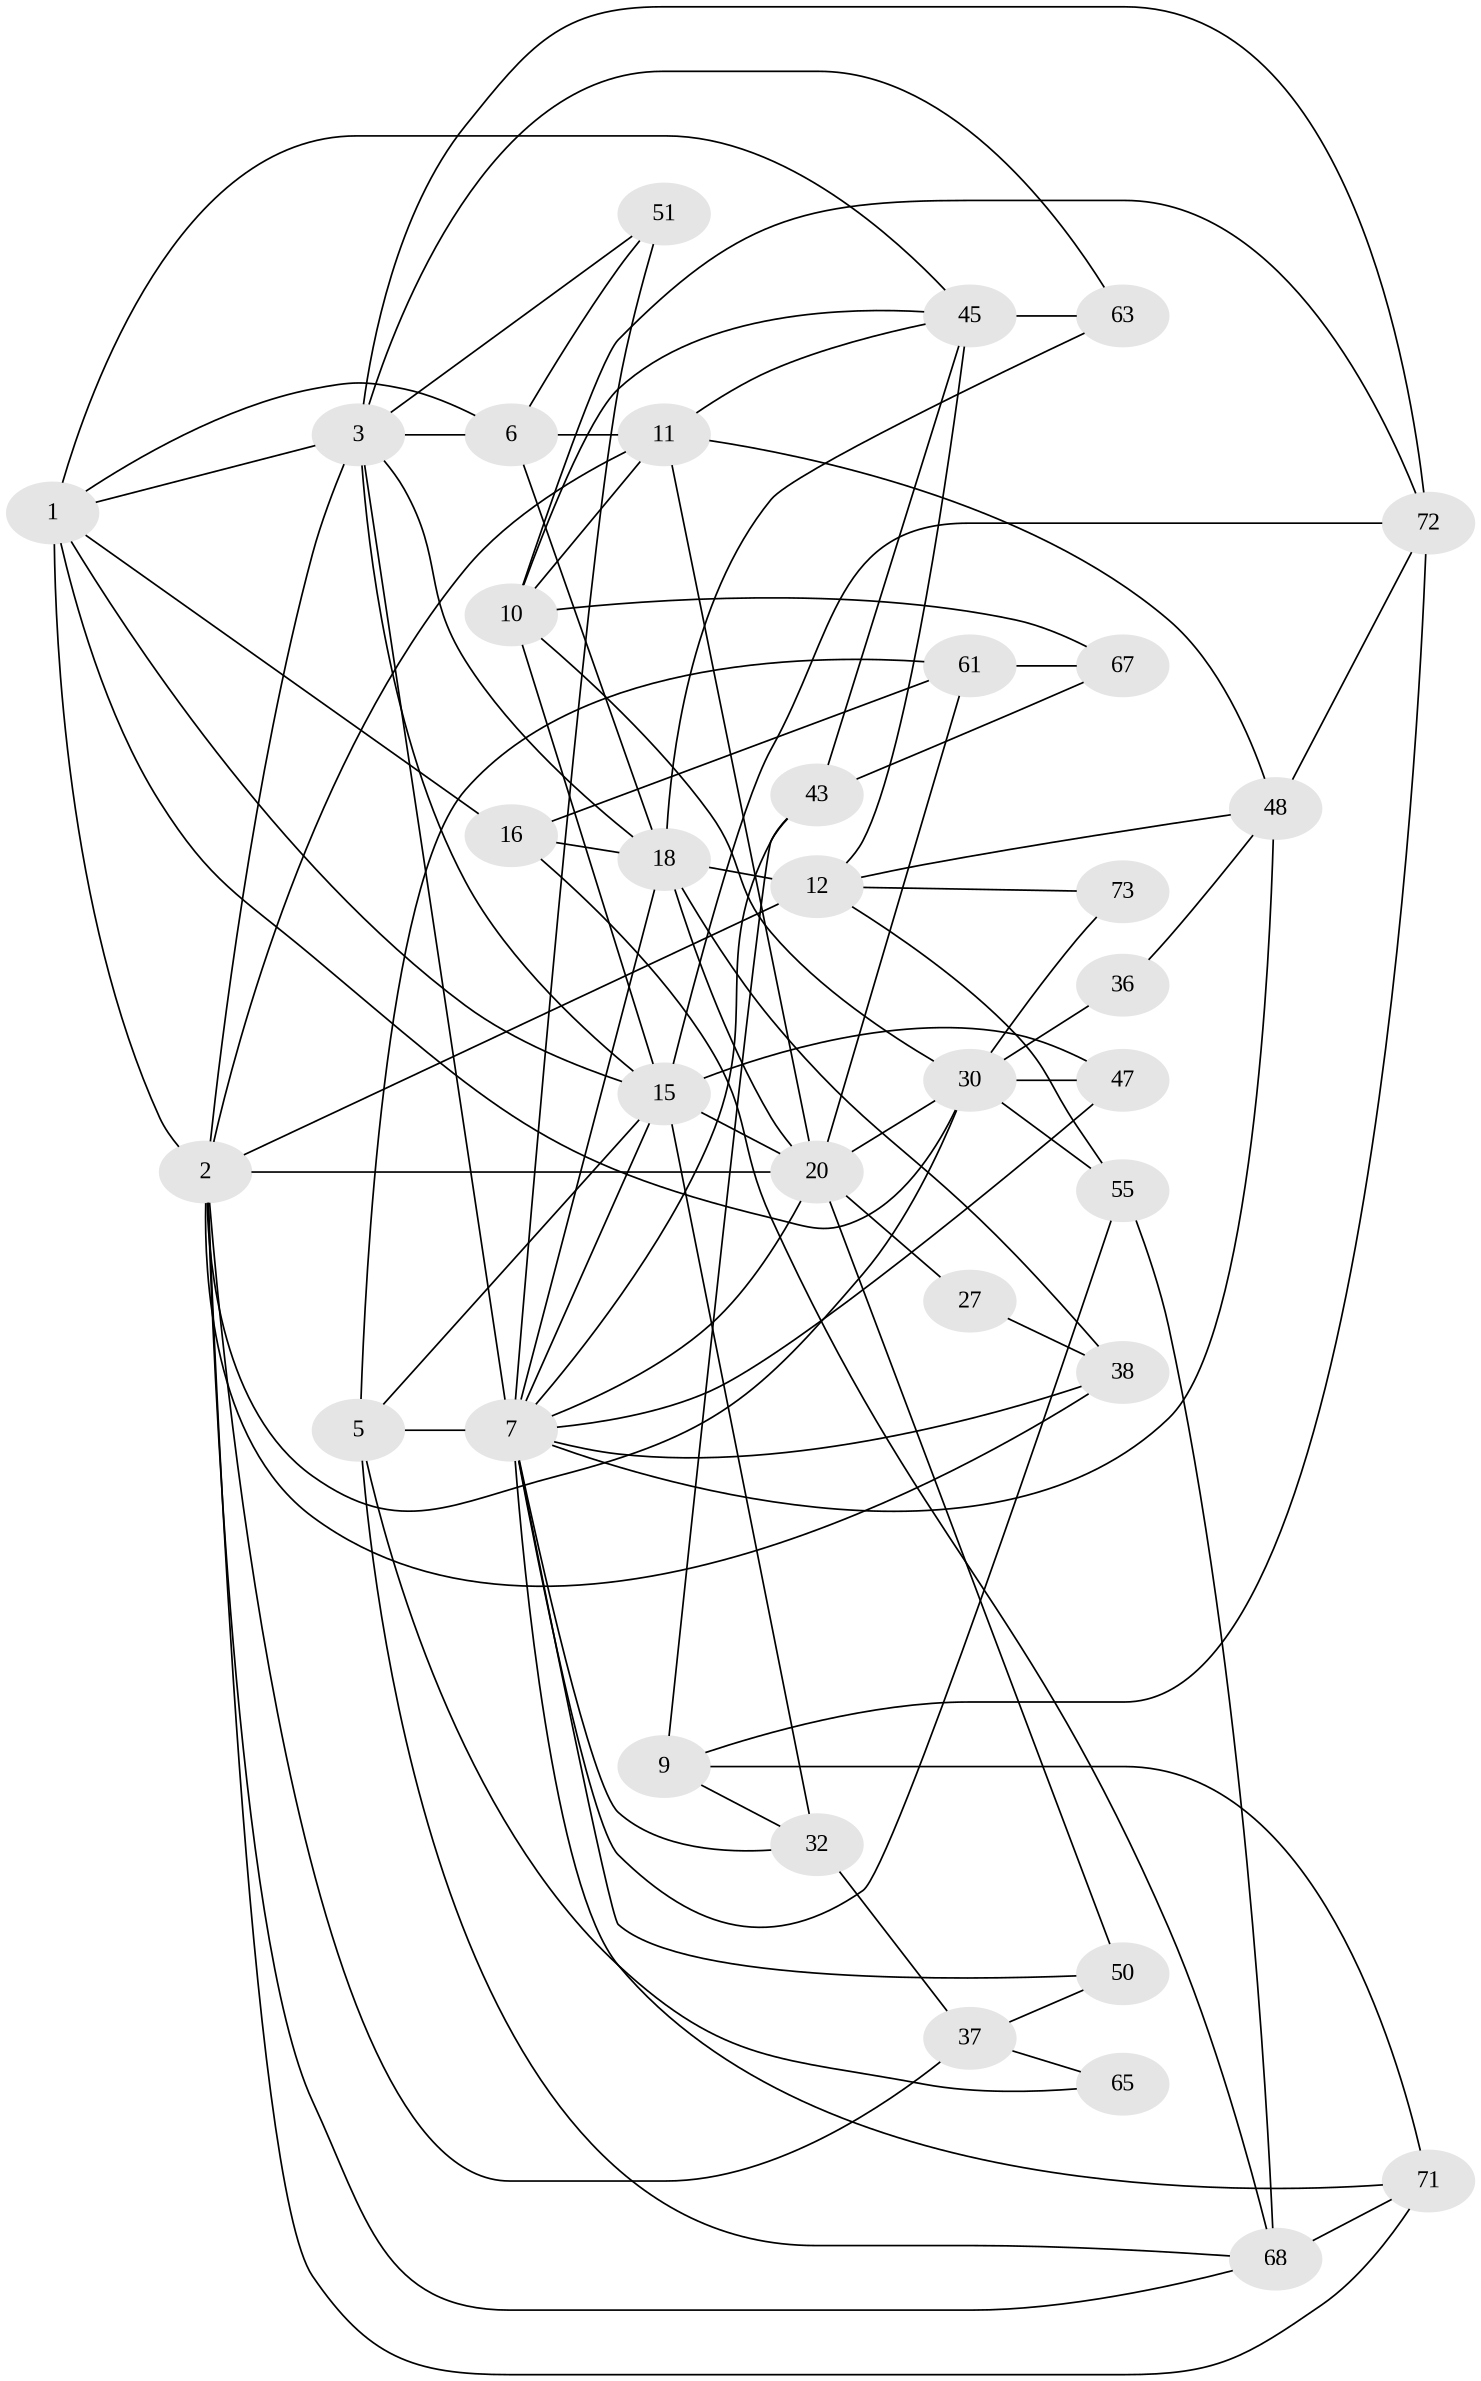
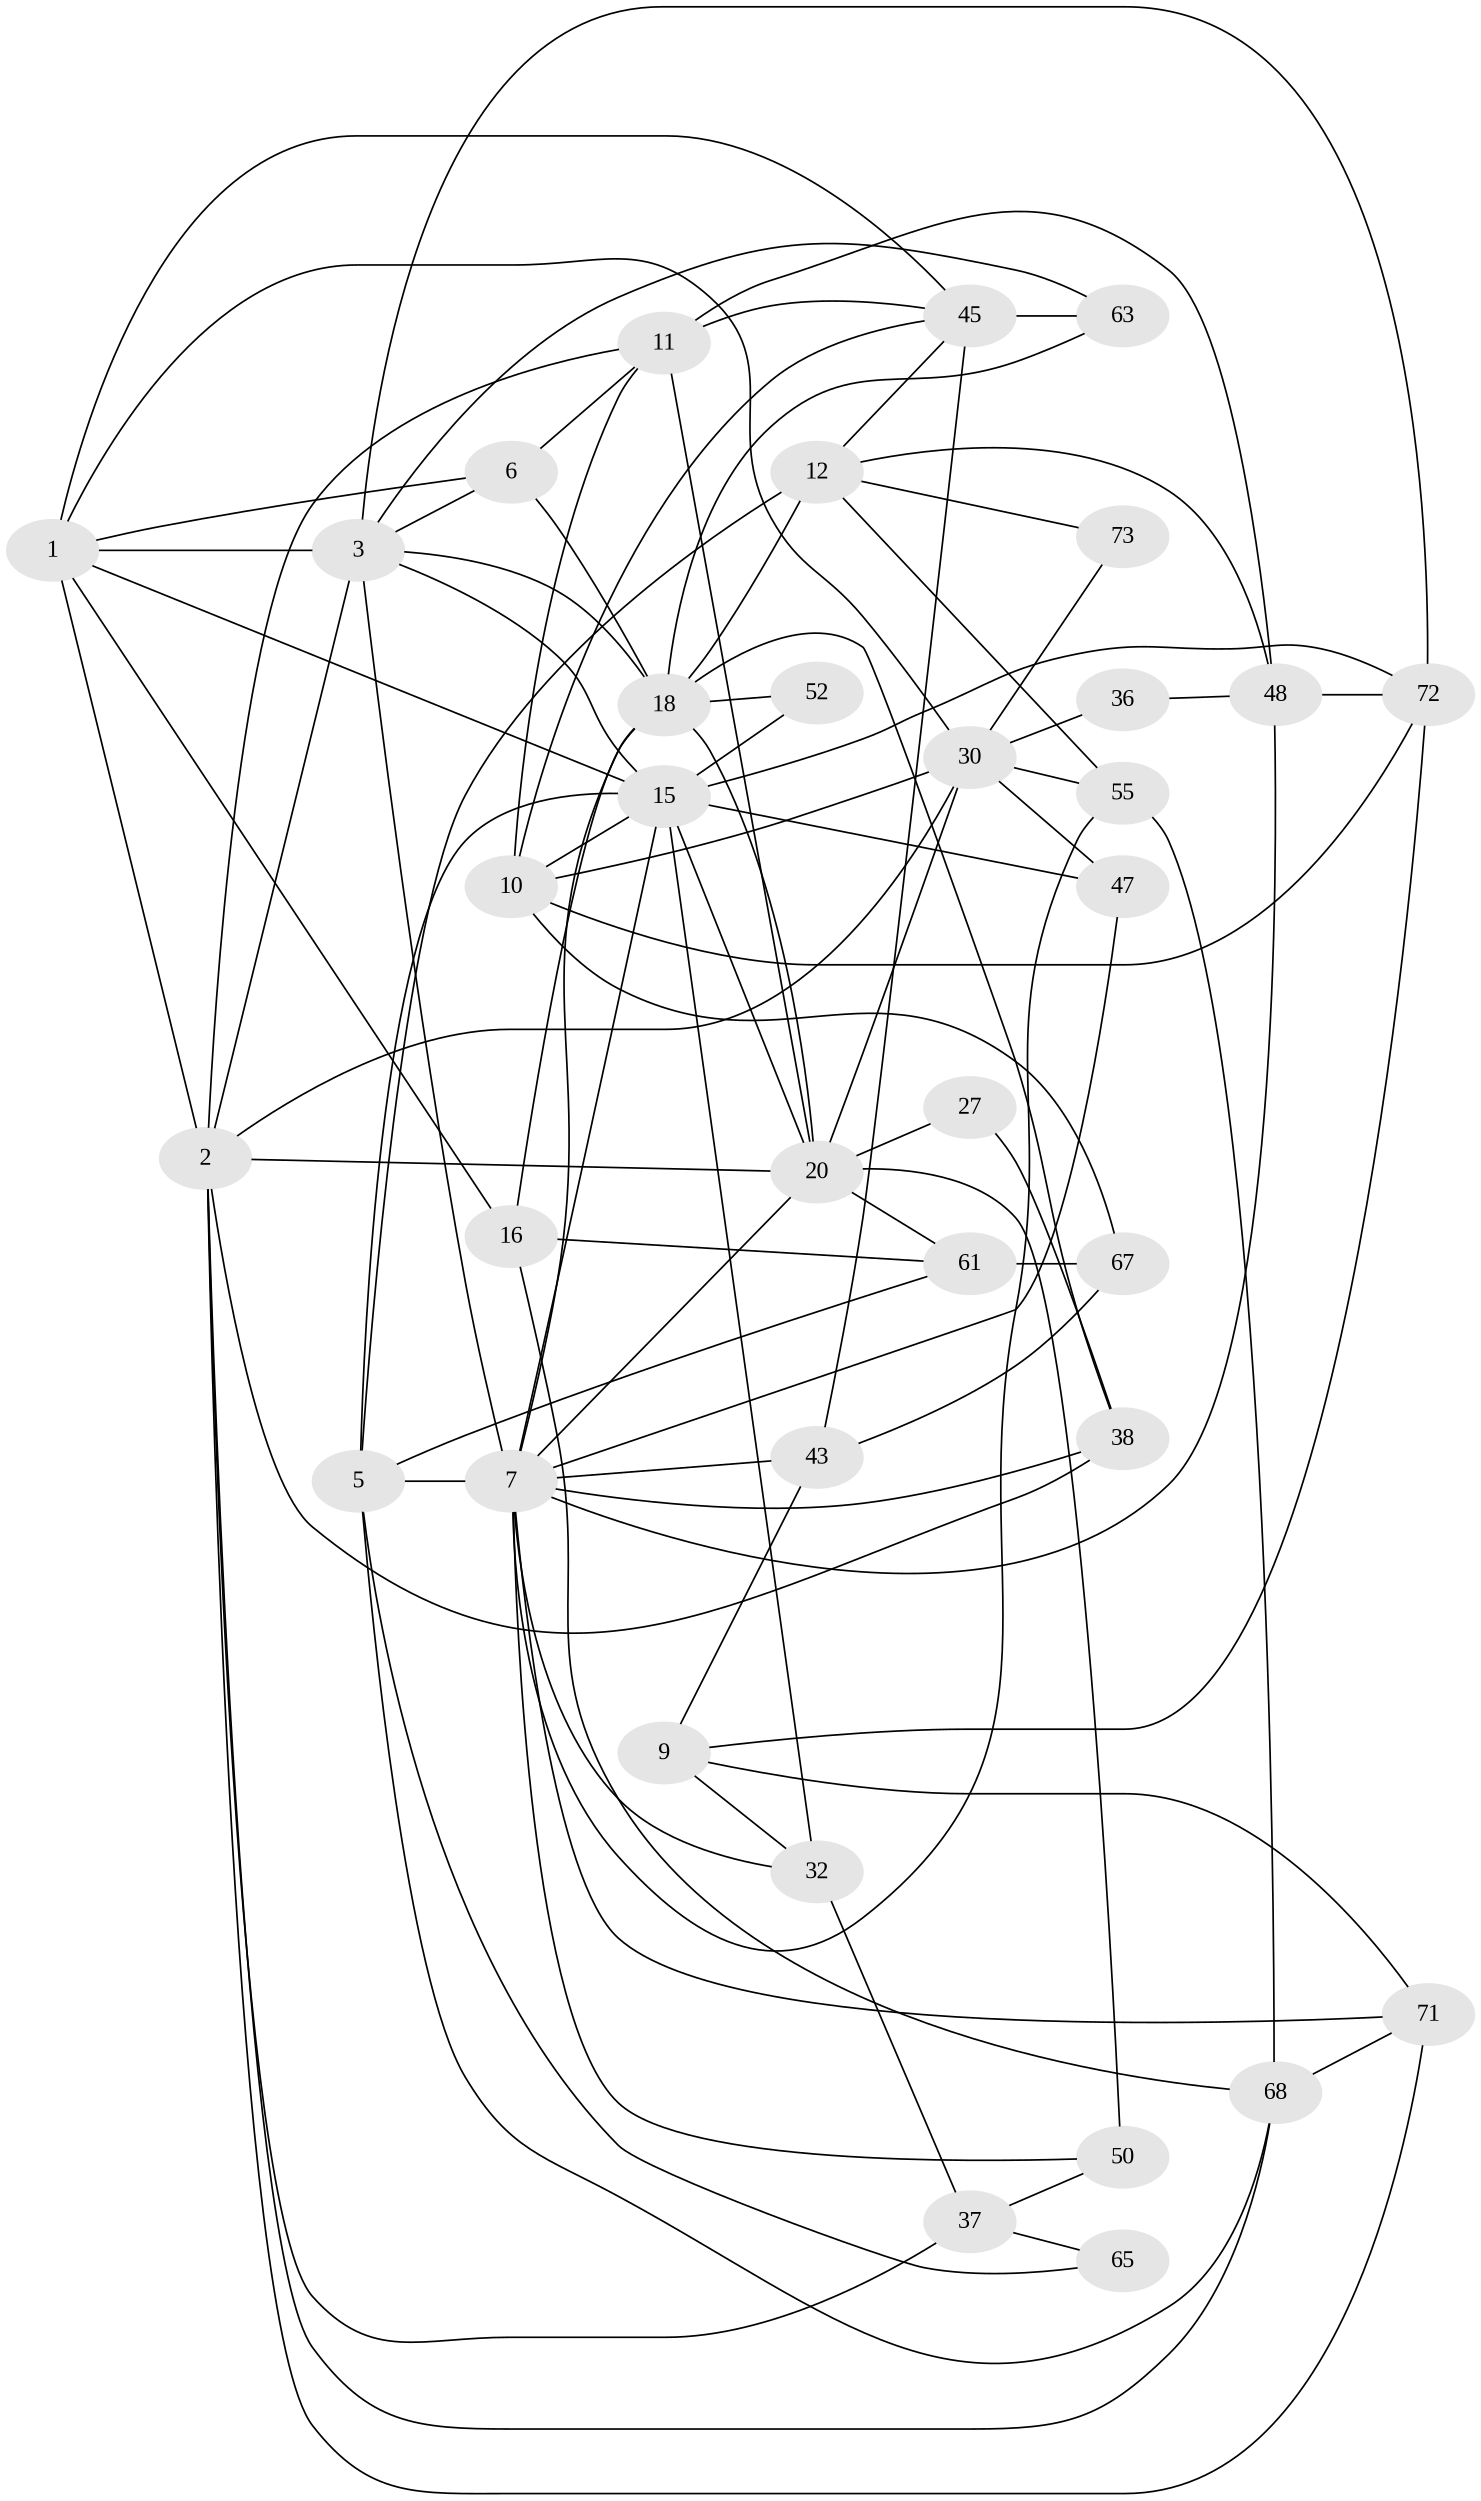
node "51": removed
node "52": added
edge "12" -- "2": now "12" -- "5"
